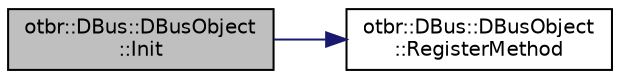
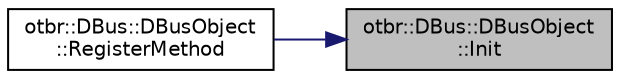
edge "otbr::DBus::DBusObject ::Init" -> "otbr::DBus::DBusObject ::RegisterMethod": reversed
